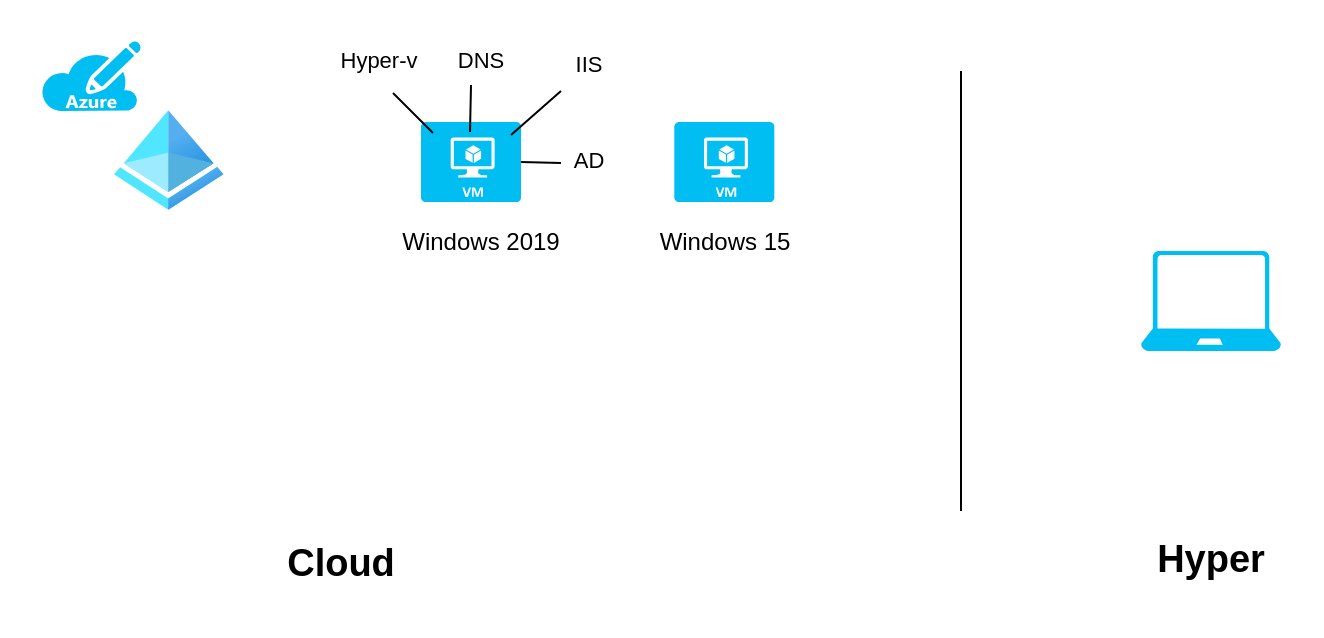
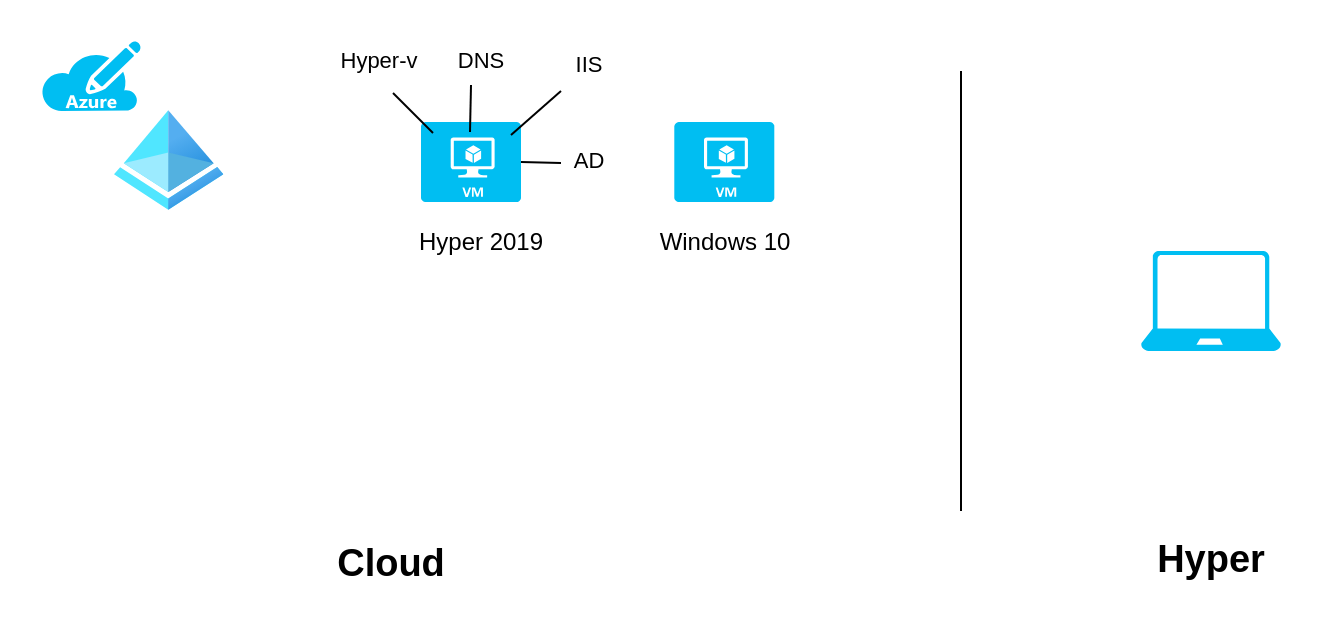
node "Windows 2019": label "Windows 2019" -> "Hyper 2019"
node "Windows 15": label "Windows 15" -> "Windows 10"
node "Cloud": moved (341, 565) -> (391, 565)
